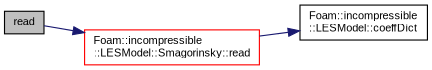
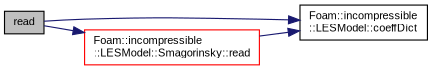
edge "read" -> "Foam::incompressible ::LESModel::coeffDict": added
